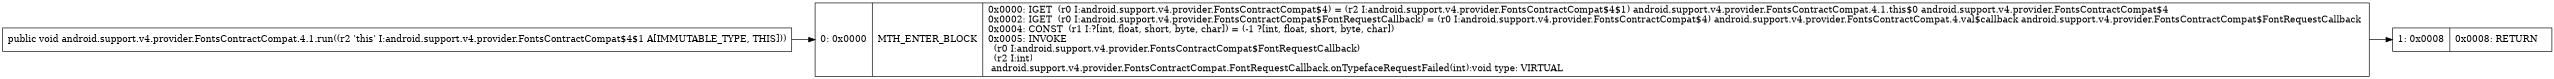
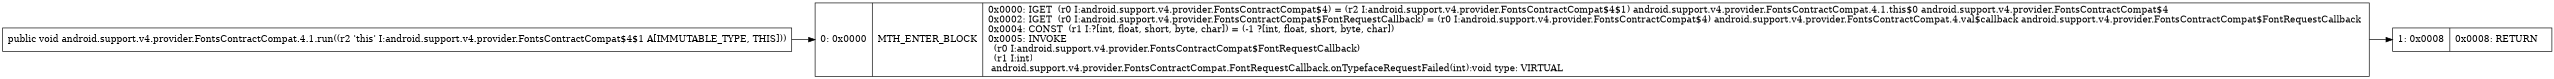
node "0: 0x0000": text "(r2 I:int)" -> "(r1 I:int)"
